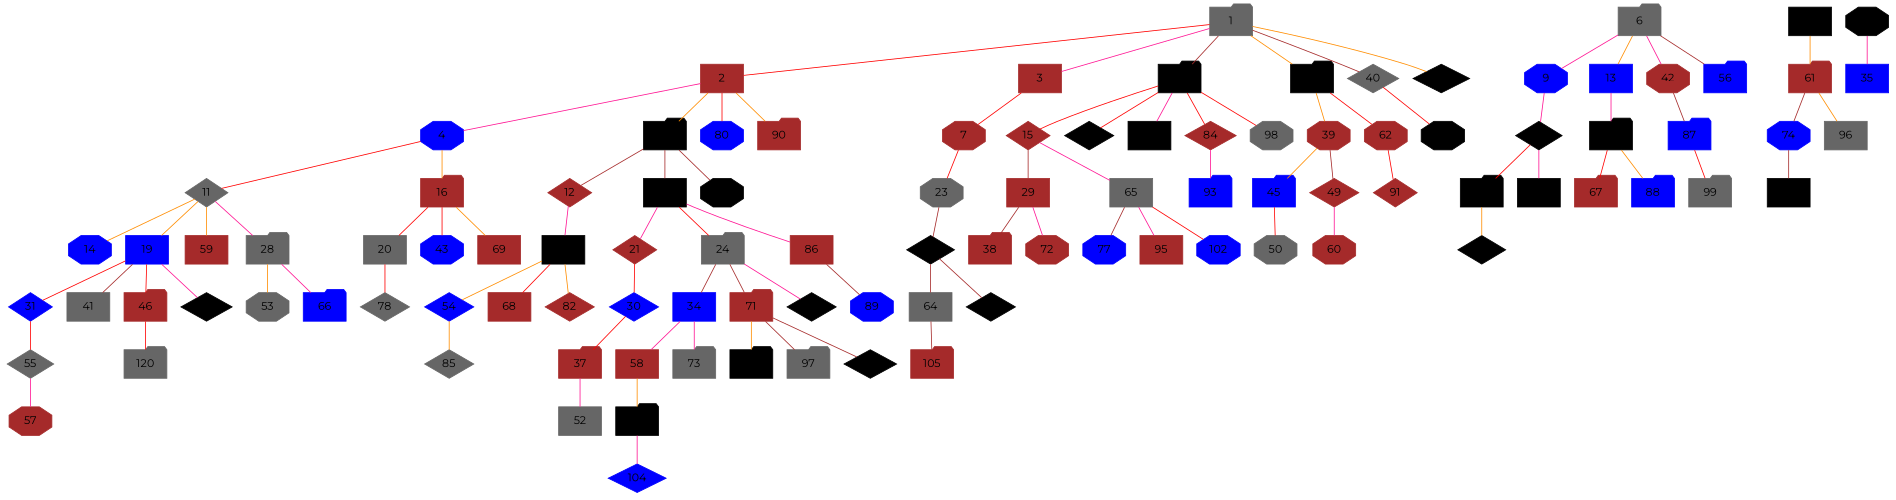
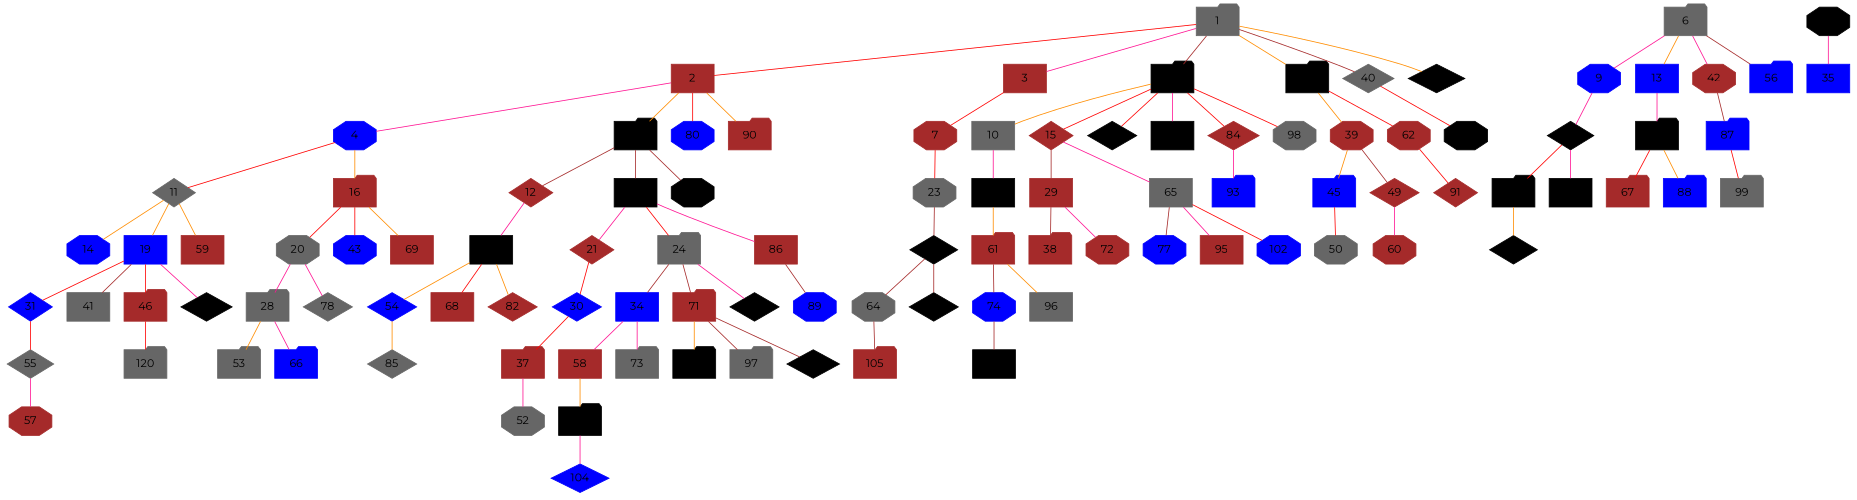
node "10": added
edge "11" -- "28": now "20" -- "28"
node "20": shape box -> octagon
edge "20" -- "78": color red -> deeppink
node "53": shape octagon -> folder
node "64": shape box -> octagon
node "52": shape box -> octagon
